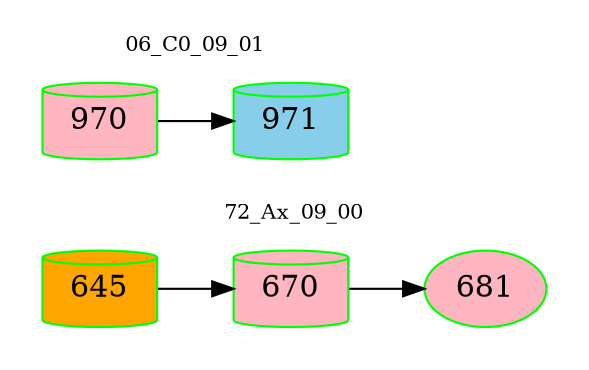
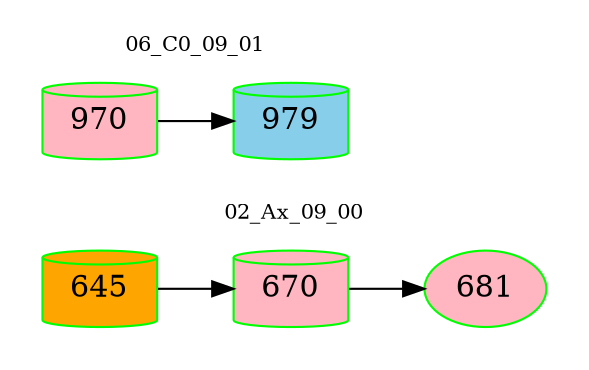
node "971": label "971" -> "979"
cluster "72_Ax_09_00": label "72_Ax_09_00" -> "02_Ax_09_00"
